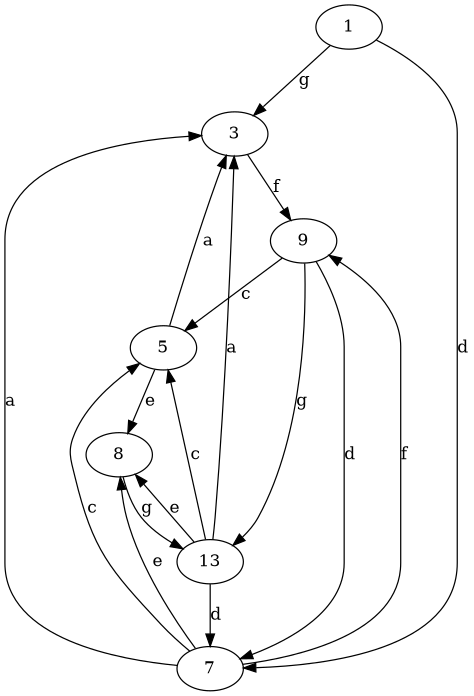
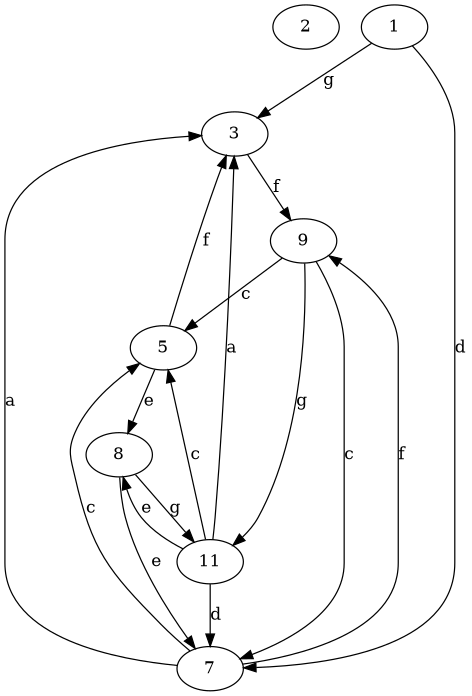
node "2": added
edge "5" -> "3": label "a" -> "f"
edge "9" -> "7": label "d" -> "c"
node "13": label "13" -> "11"
edge "7" -> "8": reversed
